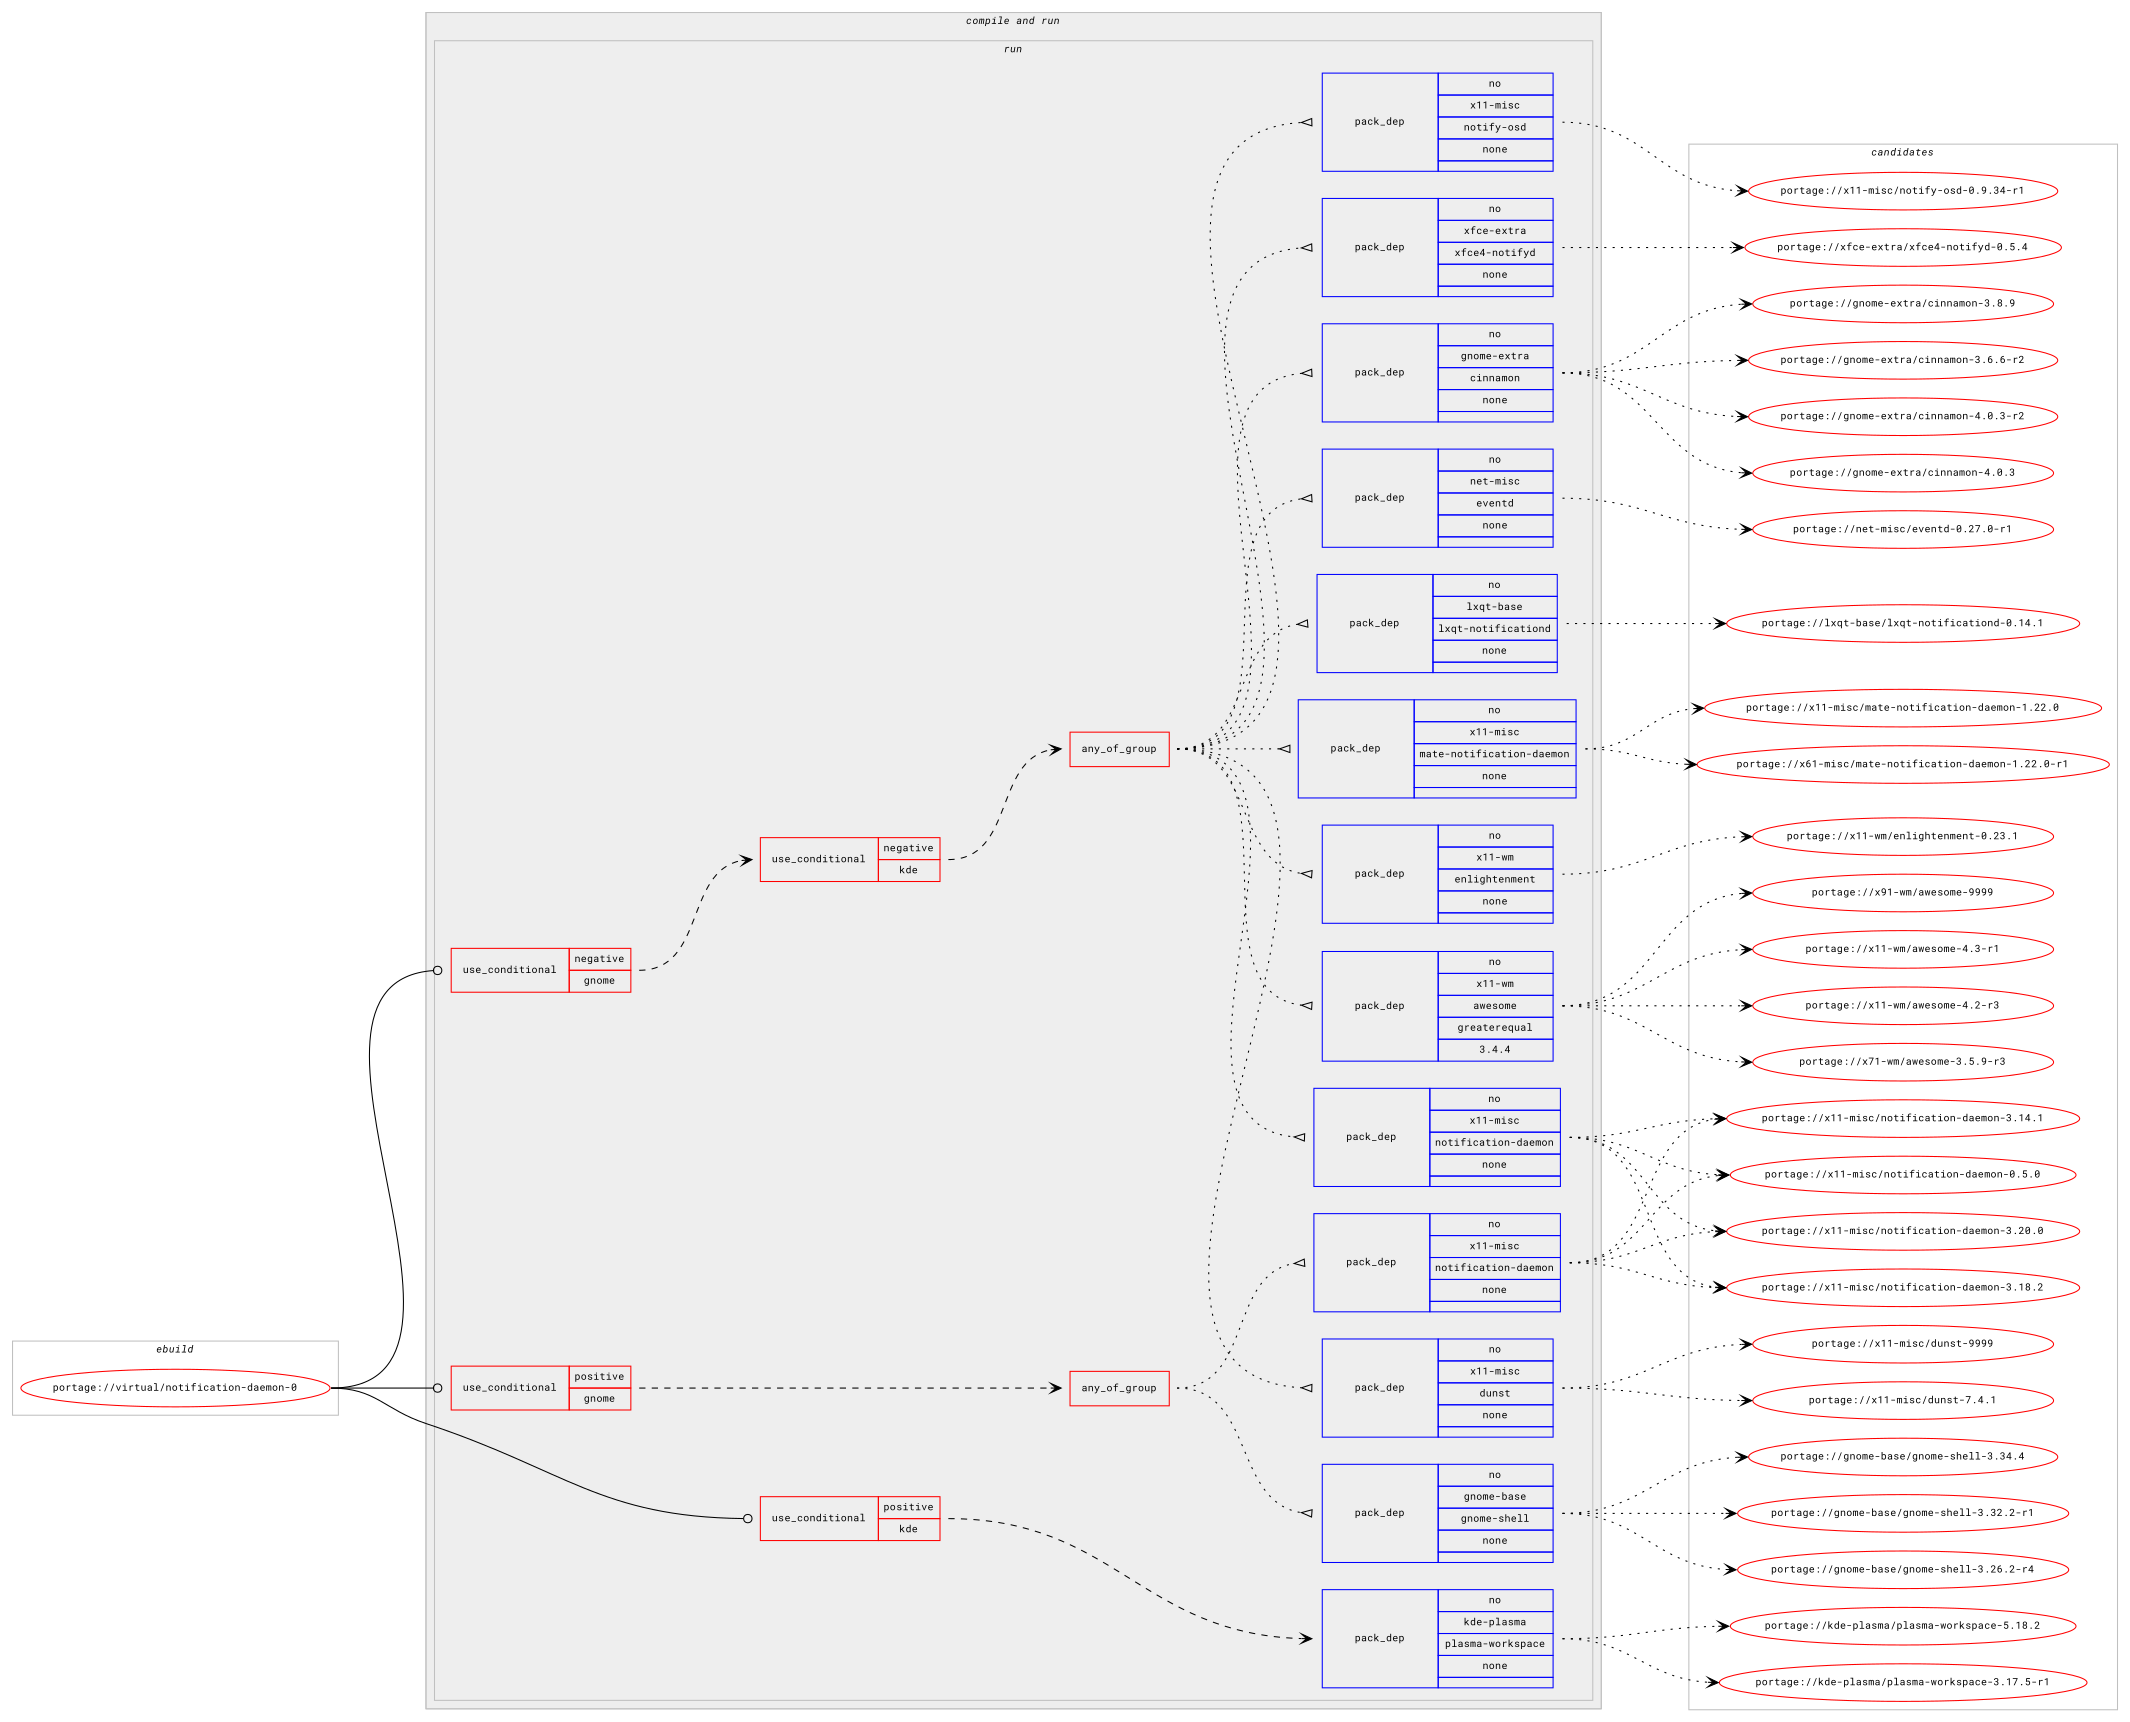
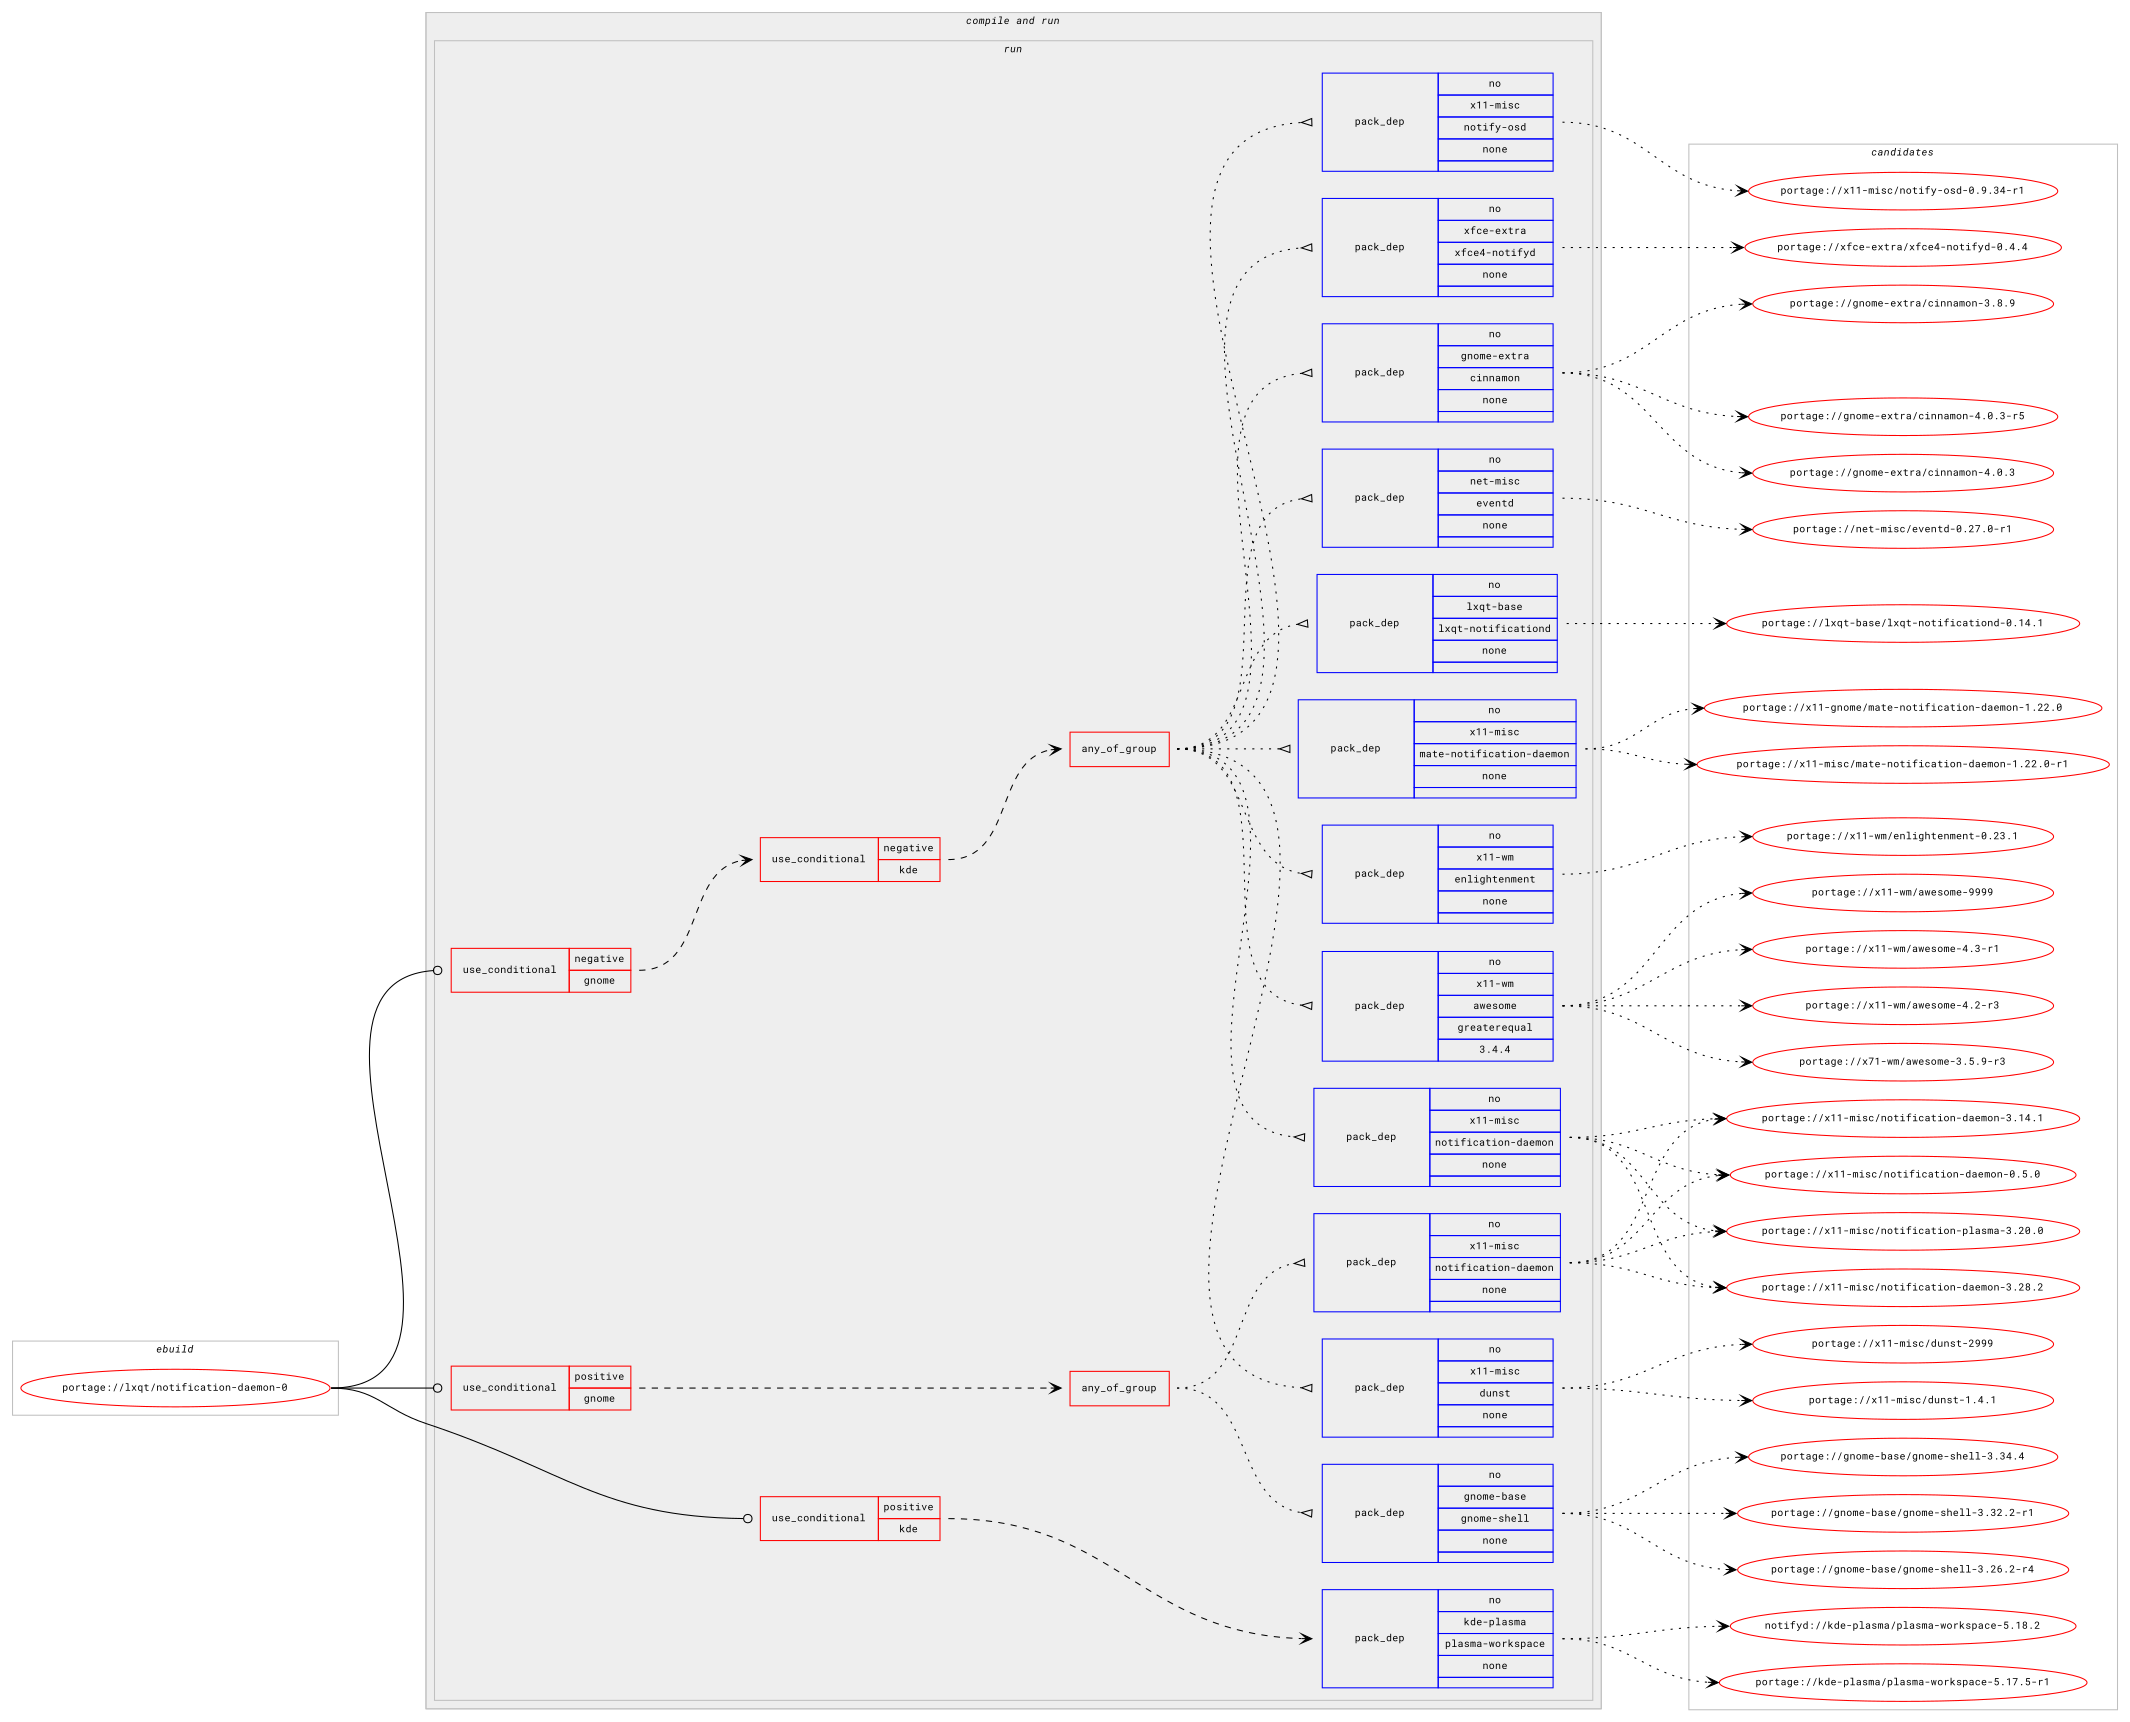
node "portage://xfce-extra/xfce4-notifyd-0.5.4": label "portage://xfce-extra/xfce4-notifyd-0.5.4" -> "portage://xfce-extra/xfce4-notifyd-0.4.4"
node "portage://gnome-extra/cinnamon-3.6.6-r2": removed
node "portage://gnome-extra/cinnamon-4.0.3-r2": label "portage://gnome-extra/cinnamon-4.0.3-r2" -> "portage://gnome-extra/cinnamon-4.0.3-r5"
node "portage://x11-misc/mate-notification-daemon-1.22.0": label "portage://x11-misc/mate-notification-daemon-1.22.0" -> "portage://x11-gnome/mate-notification-daemon-1.22.0"
node "portage://x61-misc/mate-notification-daemon-1.22.0-r1": label "portage://x61-misc/mate-notification-daemon-1.22.0-r1" -> "portage://x11-misc/mate-notification-daemon-1.22.0-r1"
node "portage://x91-wm/awesome-9999": label "portage://x91-wm/awesome-9999" -> "portage://x11-wm/awesome-9999"
node "portage://x11-misc/notification-daemon-3.20.0": label "portage://x11-misc/notification-daemon-3.20.0" -> "portage://x11-misc/notification-plasma-3.20.0"
node "portage://x11-misc/notification-daemon-3.18.2": label "portage://x11-misc/notification-daemon-3.18.2" -> "portage://x11-misc/notification-daemon-3.28.2"
node "portage://x11-misc/dunst-9999": label "portage://x11-misc/dunst-9999" -> "portage://x11-misc/dunst-2999"
node "portage://virtual/notification-daemon-0": label "portage://virtual/notification-daemon-0" -> "portage://lxqt/notification-daemon-0"
node "portage://x11-misc/dunst-7.4.1": label "portage://x11-misc/dunst-7.4.1" -> "portage://x11-misc/dunst-1.4.1"
node "portage://kde-plasma/plasma-workspace-5.18.2": label "portage://kde-plasma/plasma-workspace-5.18.2" -> "notifyd://kde-plasma/plasma-workspace-5.18.2"
node "portage://kde-plasma/plasma-workspace-3.17.5-r1": label "portage://kde-plasma/plasma-workspace-3.17.5-r1" -> "portage://kde-plasma/plasma-workspace-5.17.5-r1"
